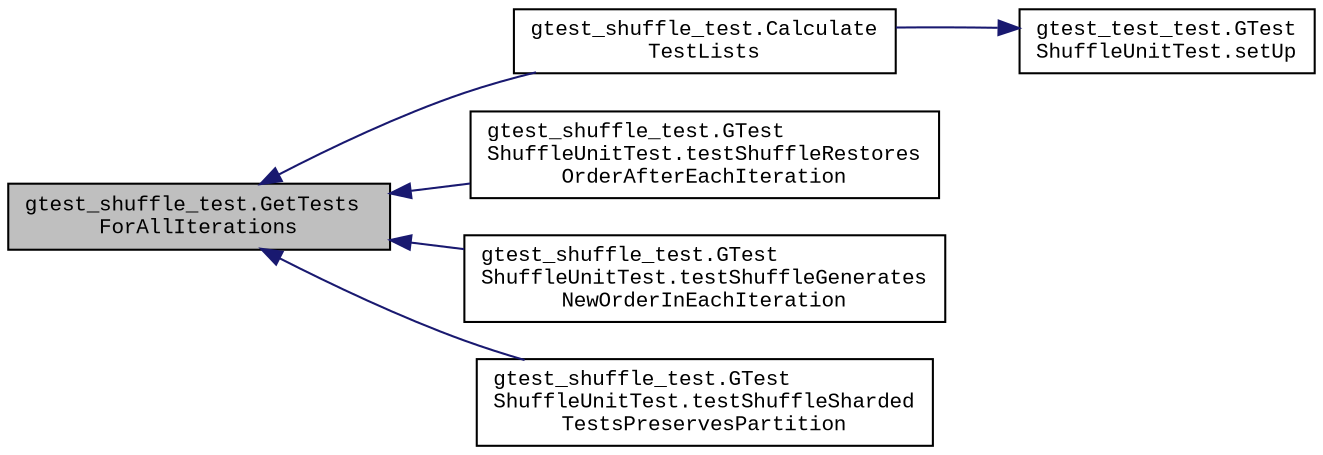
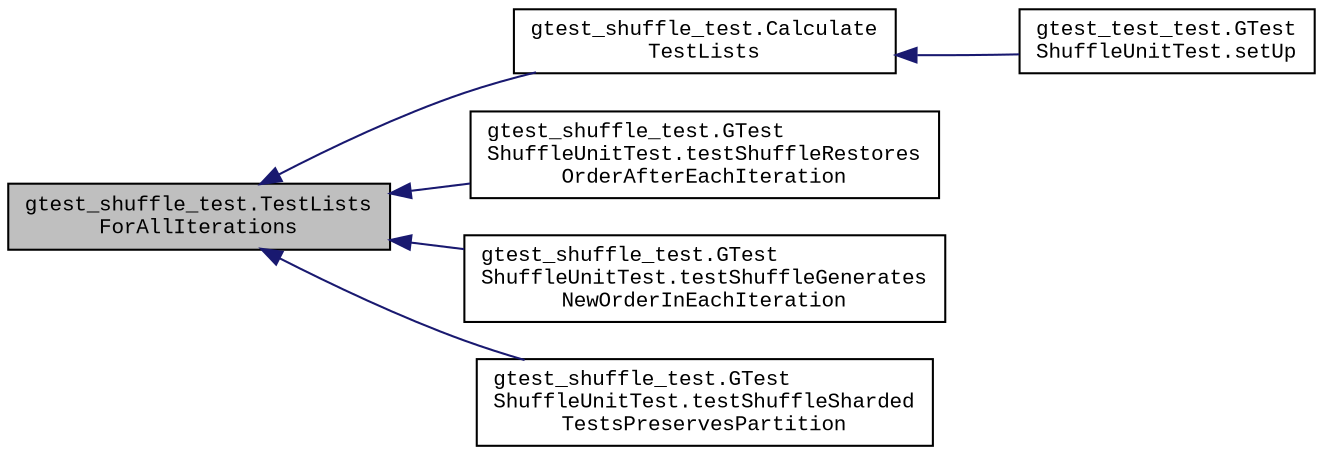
edge "gtest_shuffle_test.Calculate TestLists" -> "gtest_test_test.GTest ShuffleUnitTest.setUp": reversed
node "gtest_shuffle_test.GetTests ForAllIterations": label "gtest_shuffle_test.GetTests ForAllIterations" -> "gtest_shuffle_test.TestLists ForAllIterations"
